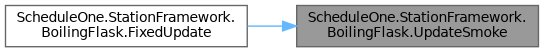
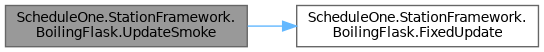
edge "ScheduleOne.StationFramework. BoilingFlask.FixedUpdate" -> "ScheduleOne.StationFramework. BoilingFlask.UpdateSmoke": reversed
